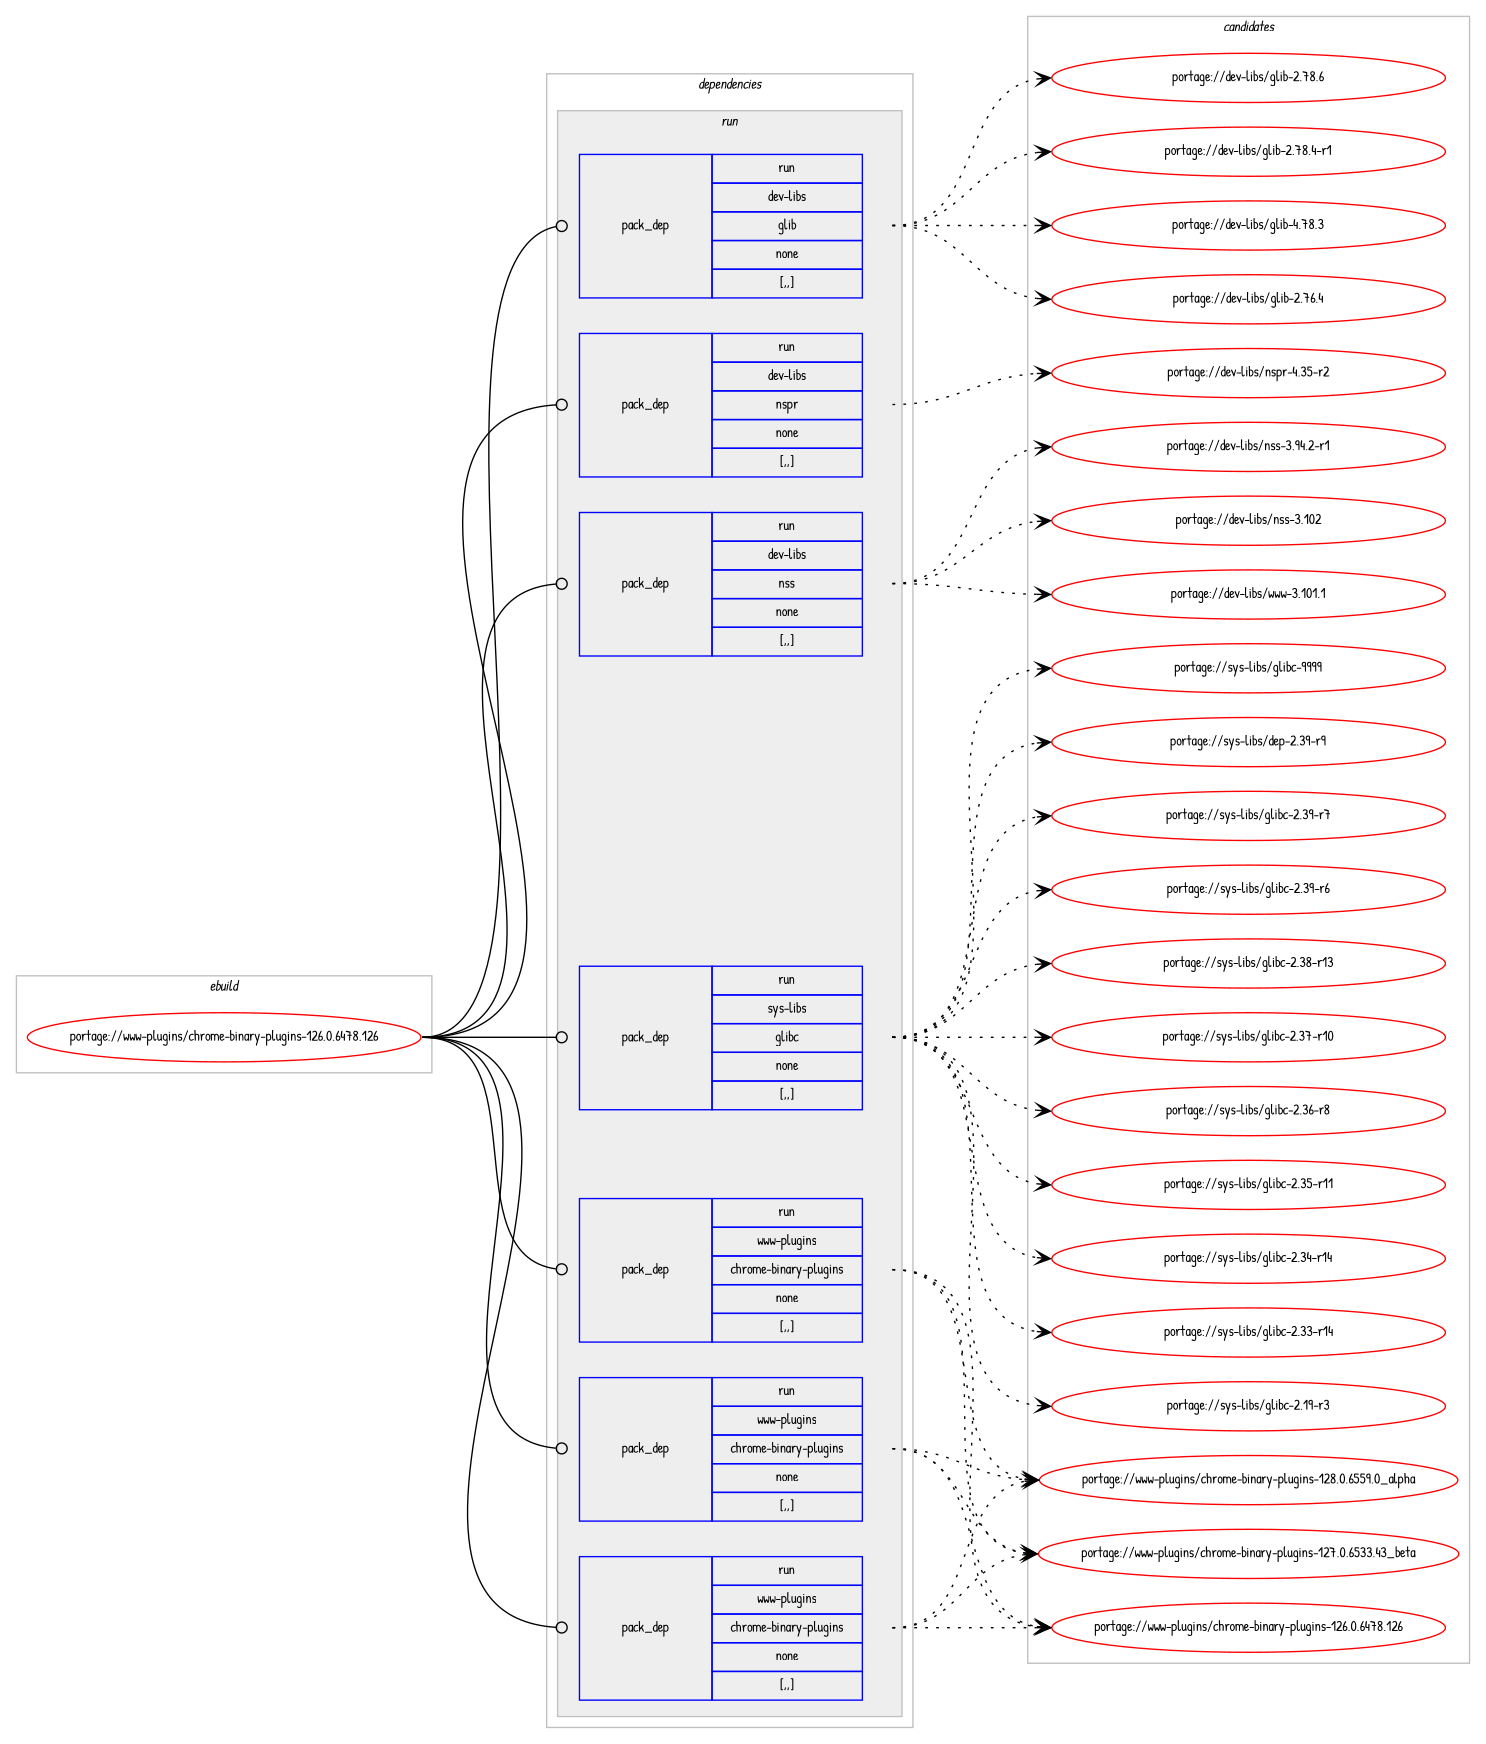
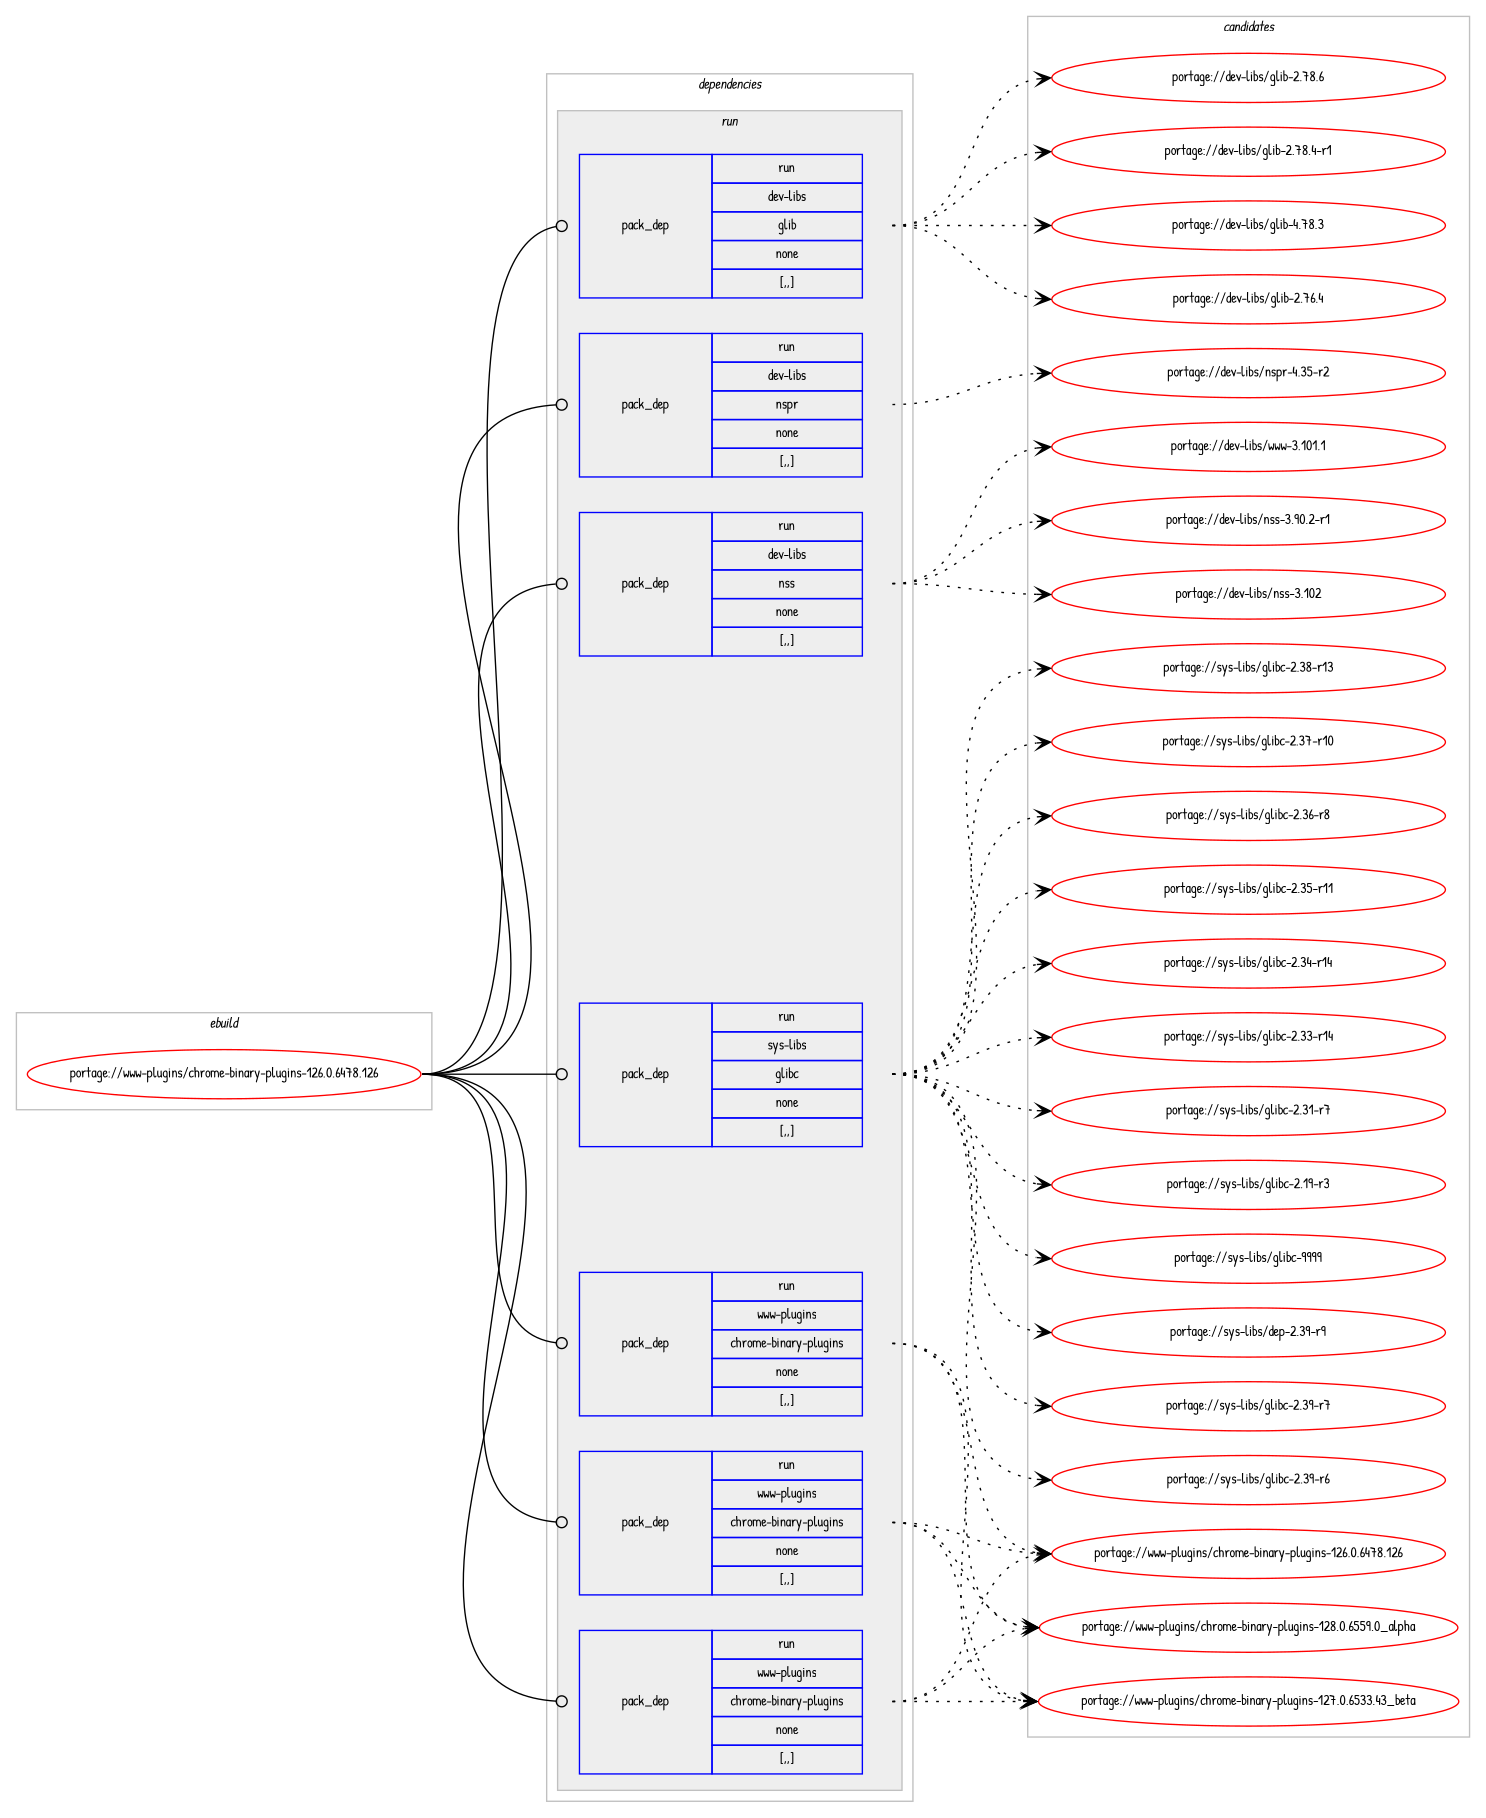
node "portage://dev-libs/nss-3.94.2-r1": label "portage://dev-libs/nss-3.94.2-r1" -> "portage://dev-libs/nss-3.90.2-r1"
node "portage://sys-libs/glibc-2.31-r7": added
